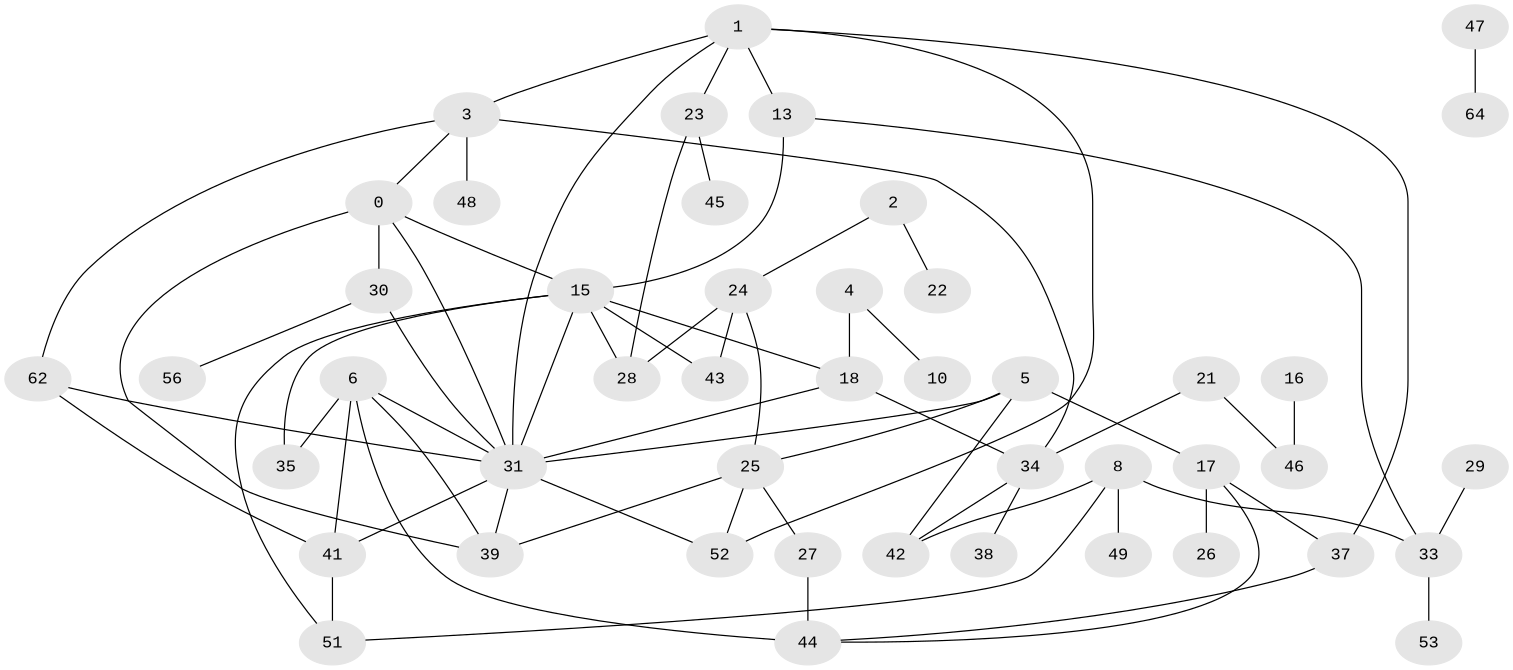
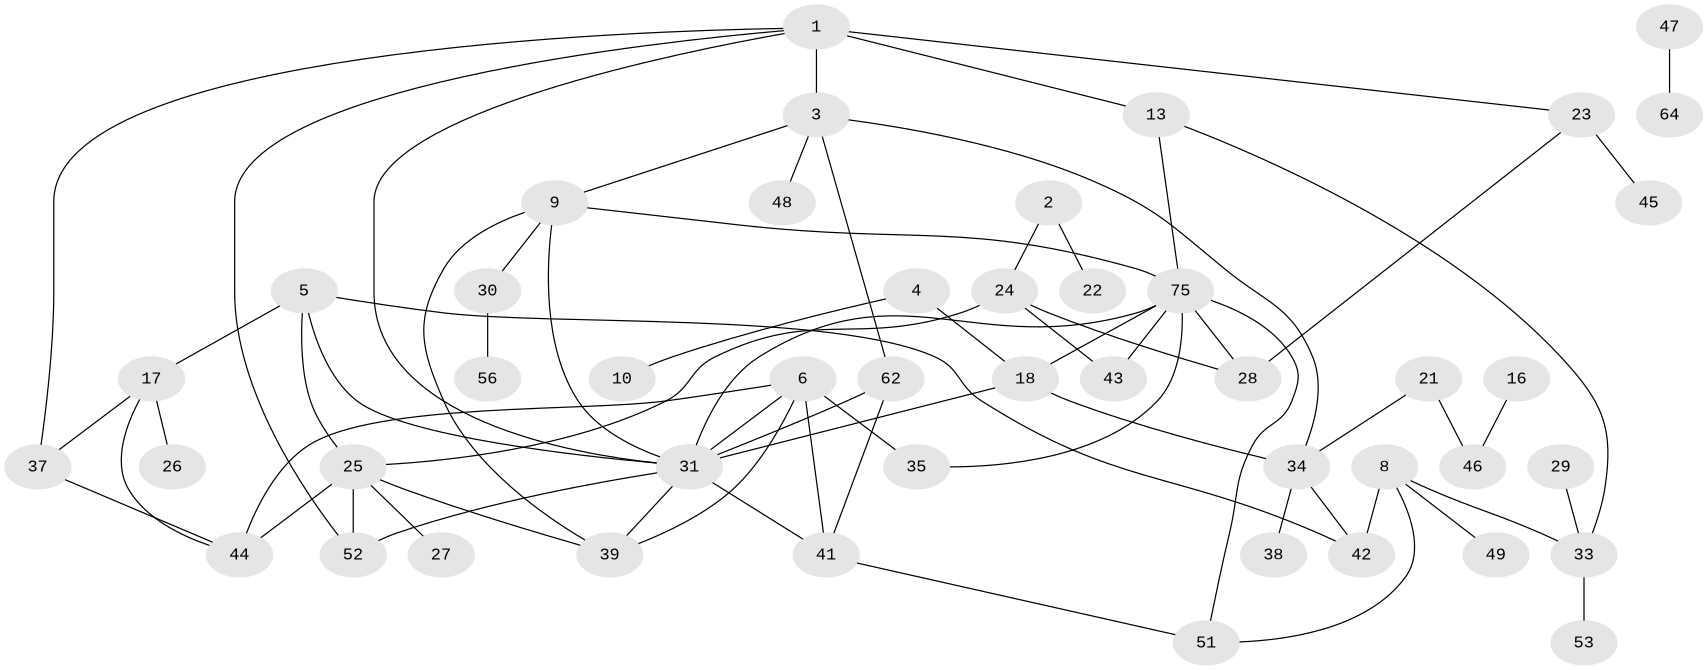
node "0": label "0" -> "9"
node "15": label "15" -> "75"
edge "30" -- "31": removed
edge "27" -- "44": now "25" -- "44"
